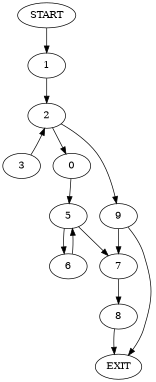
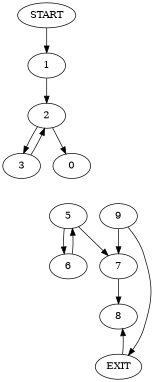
edge "2" -> "9": now "2" -> "3"
edge "0" -> "5": removed
edge "8" -> "EXIT": reversed
